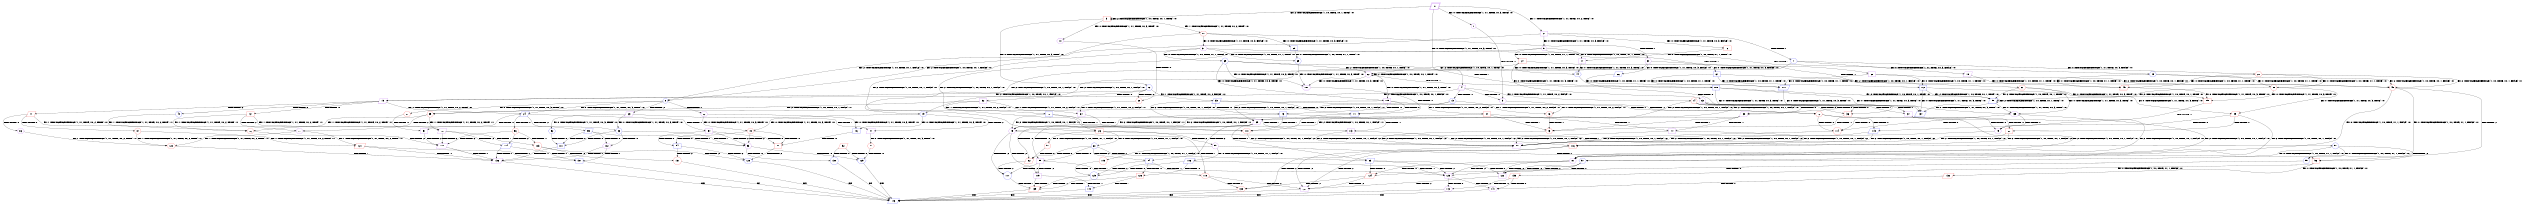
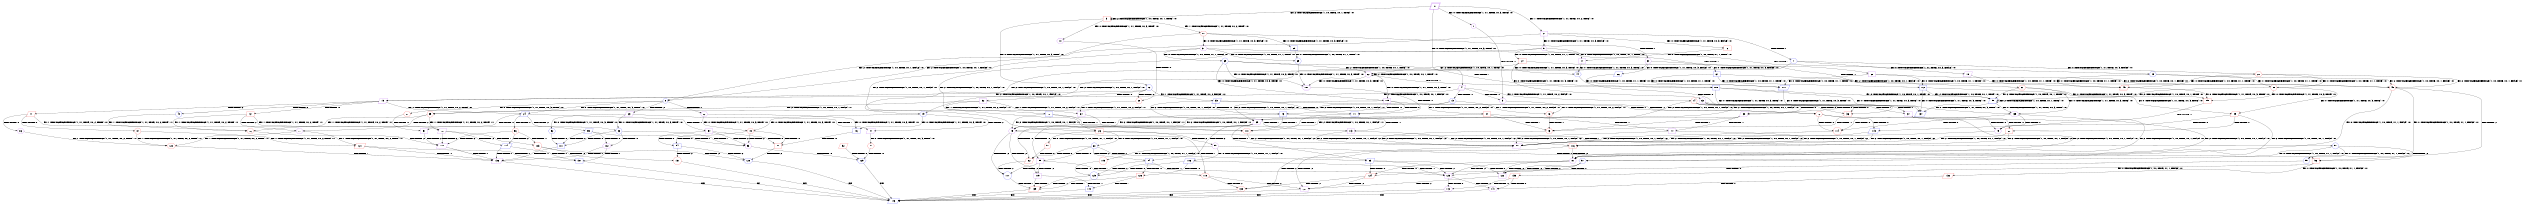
edge "116" -> "127": now "116" -> "81"
node "130": removed
